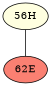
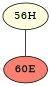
node "62E": label "62E" -> "60E"
